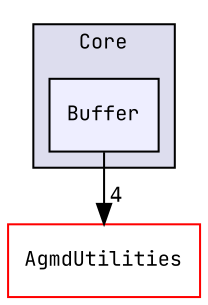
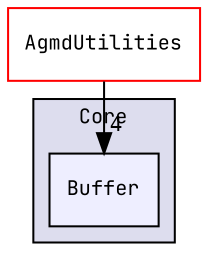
edge "Buffer" -> "AgmdUtilities": reversed
